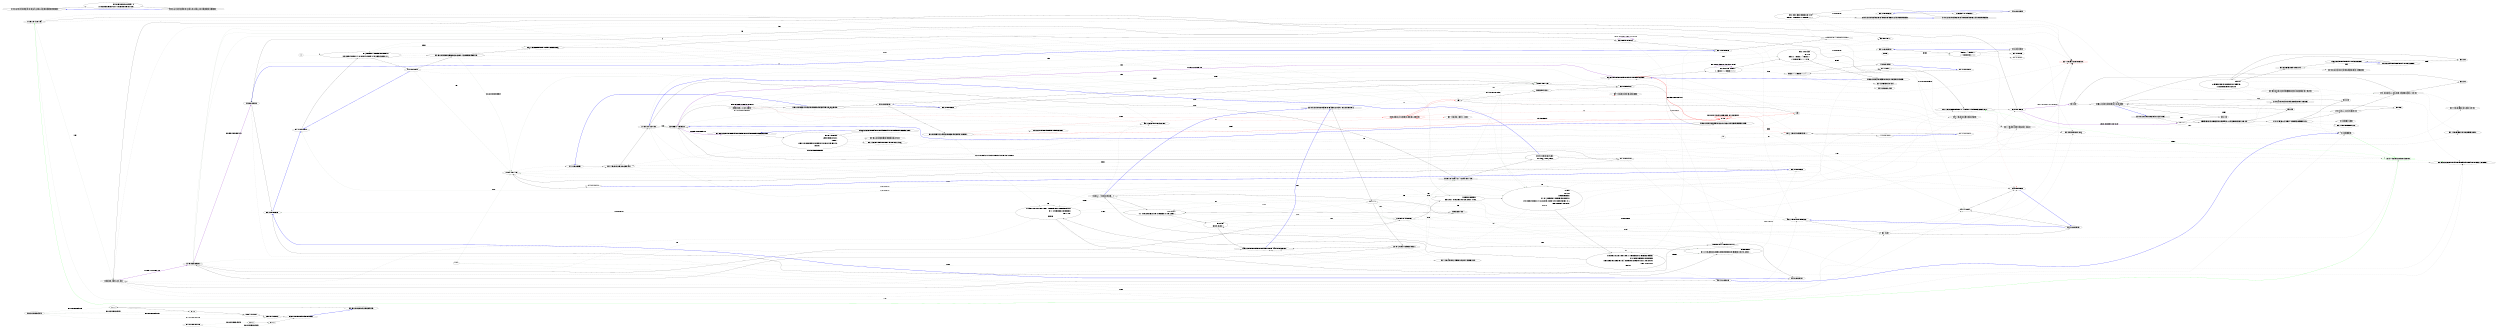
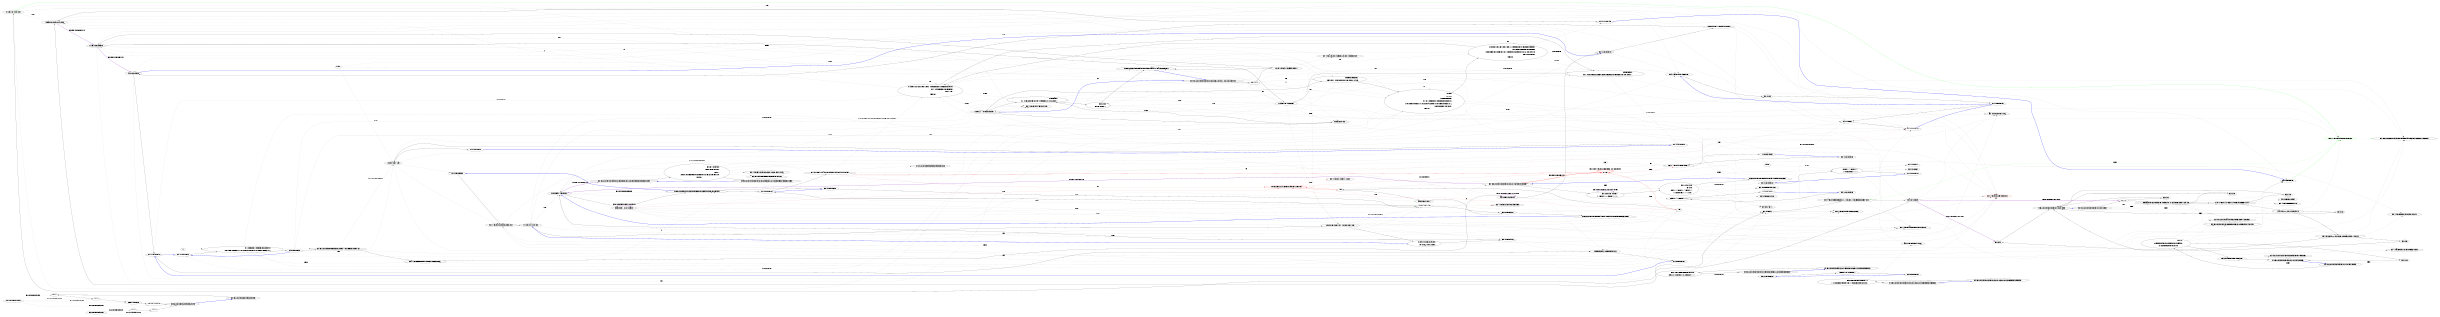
edge "result.Should().BeTrue()" -> "return false;": label "method methodReturn bool Specification" -> "method methodReturn bool IsEmpty"
node "Entry string.JoinTo(params string[])": added
